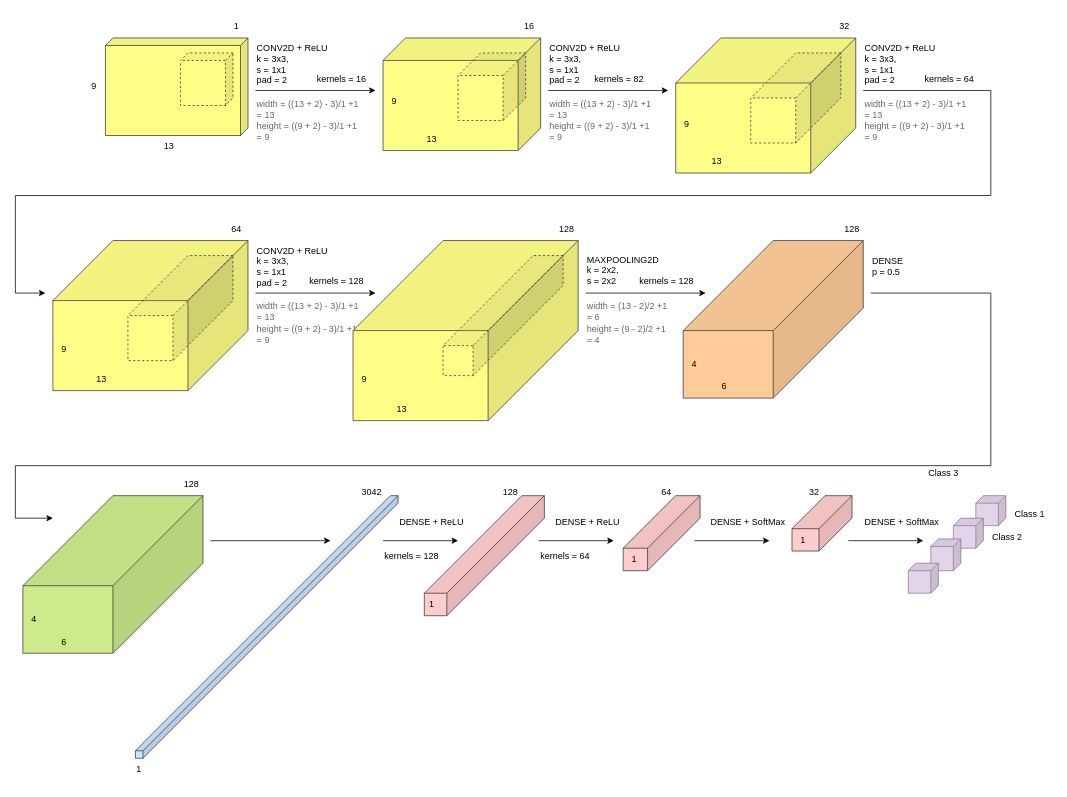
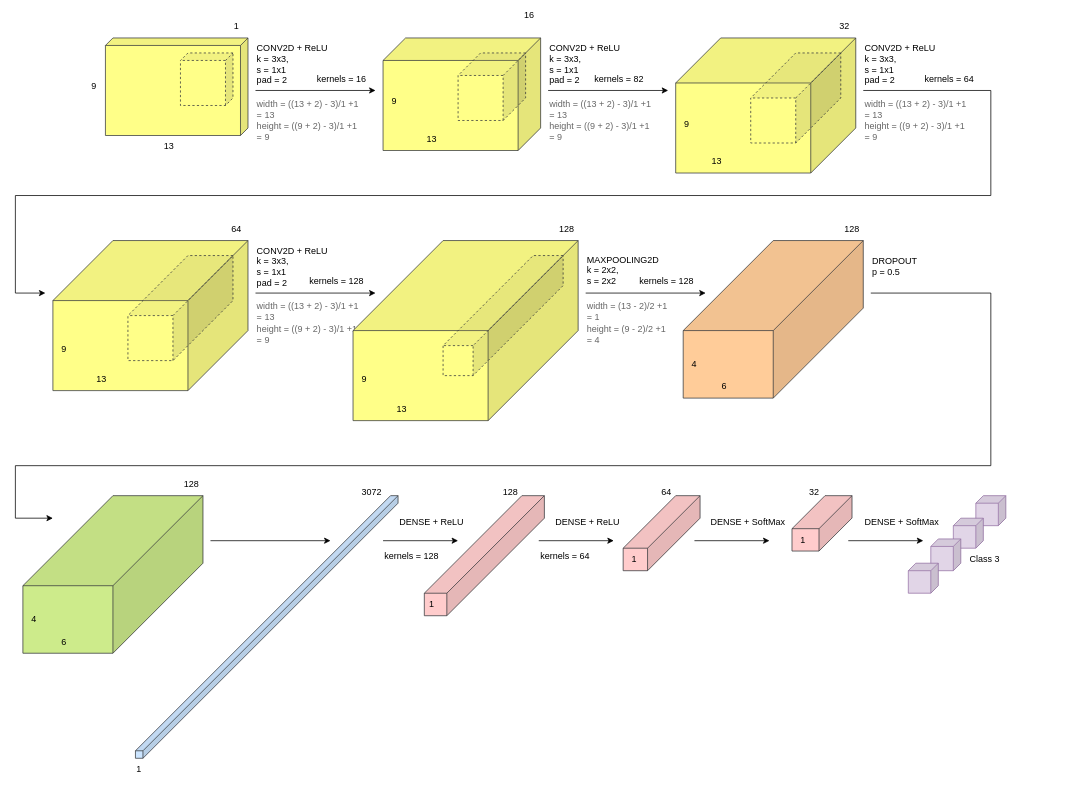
node "16": moved (529, 27) -> (529, 15)
node "DENSE p = 0.5": label "DENSE p = 0.5" -> "DROPOUT p = 0.5"
node "width = (13 - 2)/2 +1 = 6": label "width = (13 - 2)/2 +1 = 6" -> "width = (13 - 2)/2 +1 = 1"
node "Class 3": moved (945, 473) -> (987, 559)
node "3042": label "3042" -> "3072"
node "Class 1": removed
node "Class 2": removed
